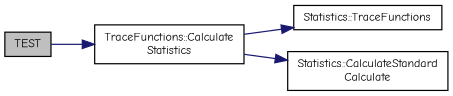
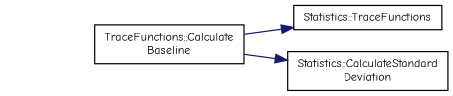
node "TEST": removed
node "TraceFunctions::Calculate Statistics": label "TraceFunctions::Calculate Statistics" -> "TraceFunctions::Calculate Baseline"
node "Statistics::CalculateStandard Calculate": label "Statistics::CalculateStandard Calculate" -> "Statistics::CalculateStandard Deviation"
